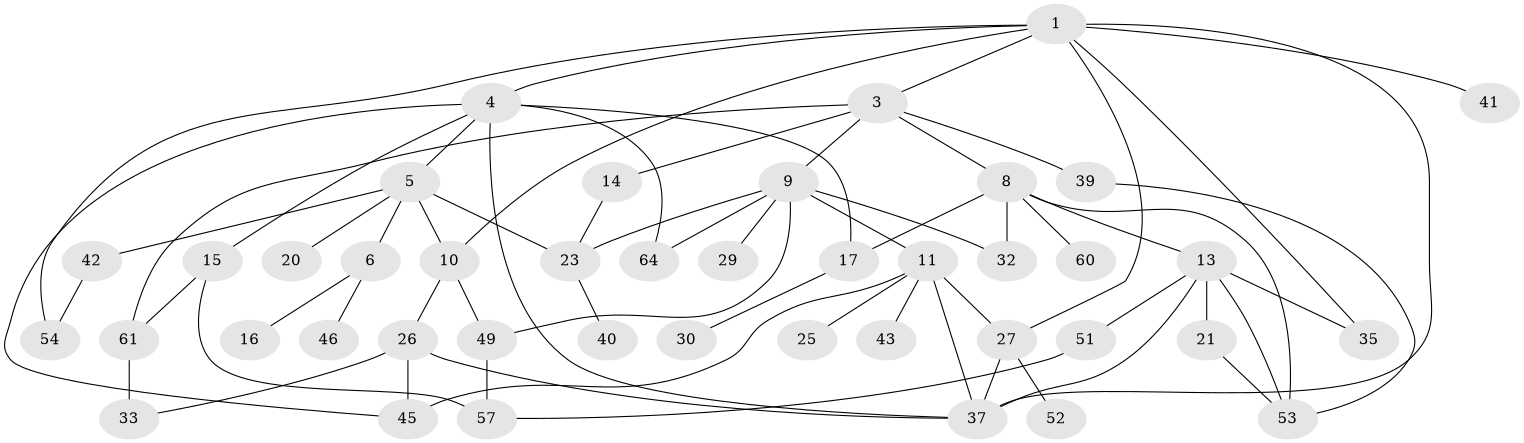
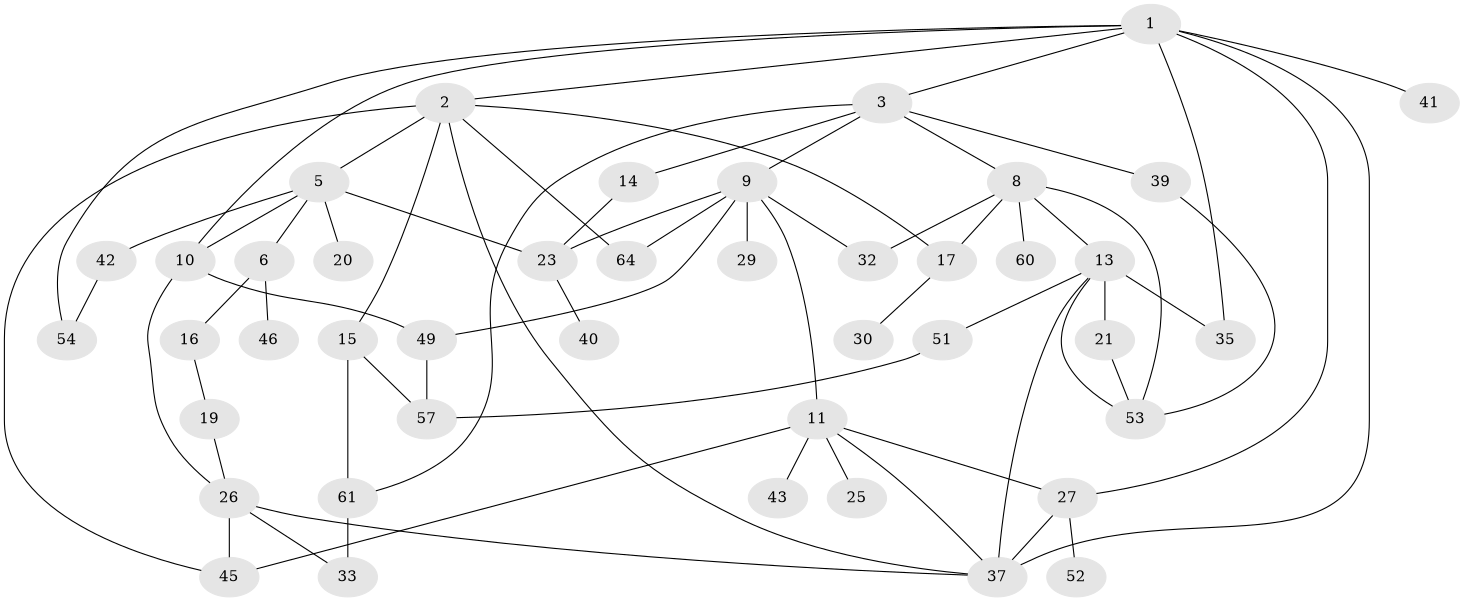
node "4": label "4" -> "2"
node "19": added
